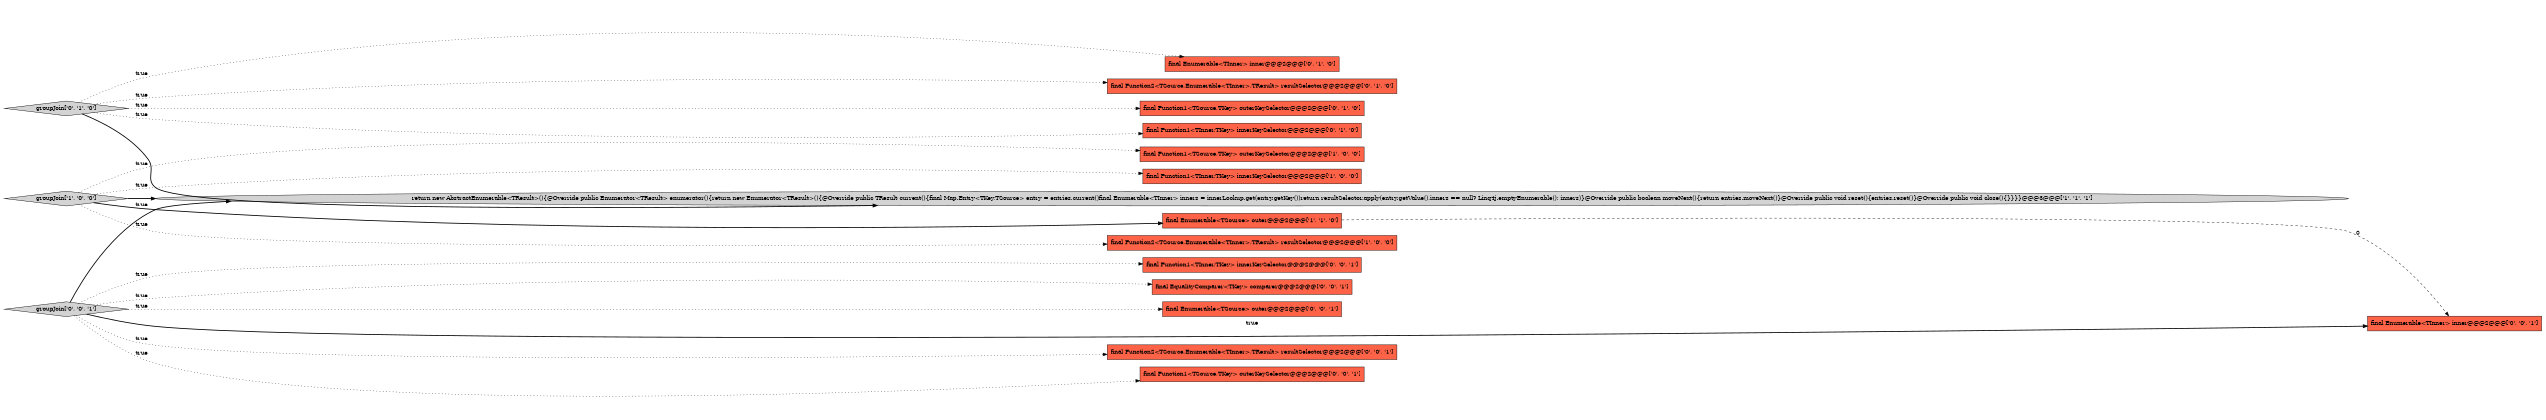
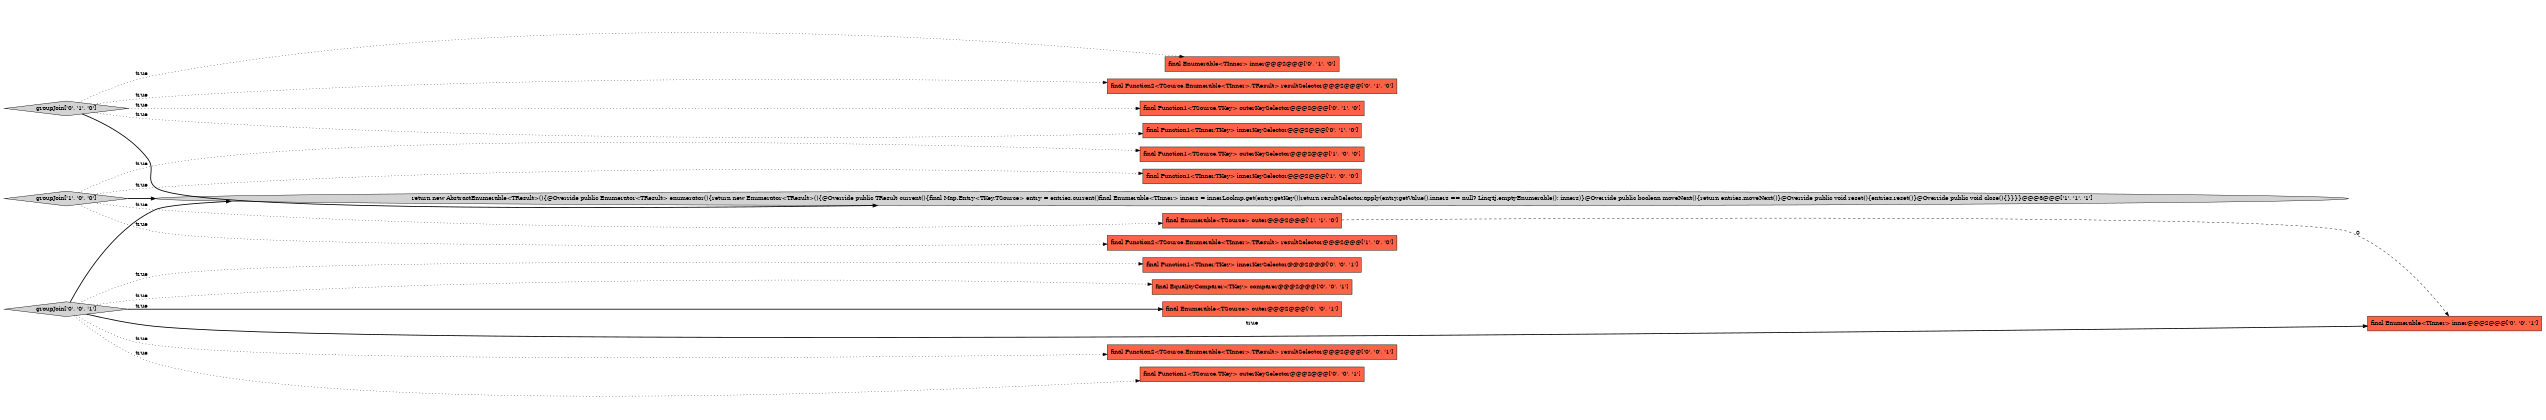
edge "groupJoin['1', '0', '0']" -> "final Enumerable<TSource> outer@@@2@@@['1', '1', '0']": style bold -> dotted
edge "groupJoin['0', '0', '1']" -> "final Enumerable<TSource> outer@@@2@@@['0', '0', '1']": style dotted -> bold
